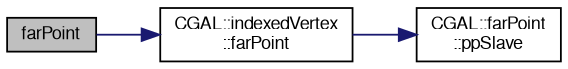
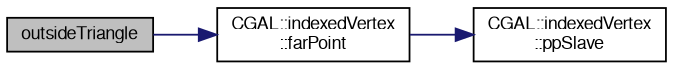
node "farPoint": label "farPoint" -> "outsideTriangle"
node "CGAL::farPoint ::ppSlave": label "CGAL::farPoint ::ppSlave" -> "CGAL::indexedVertex ::ppSlave"
